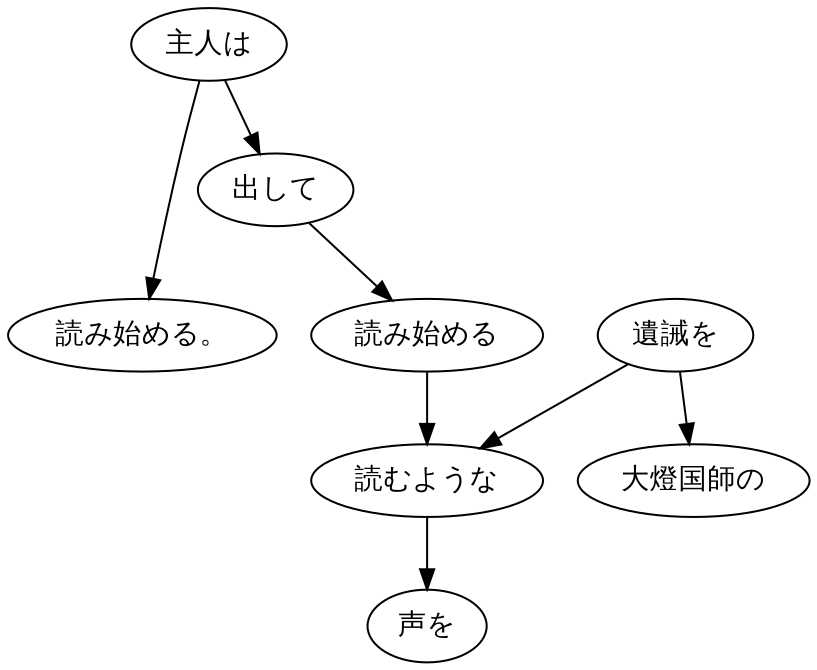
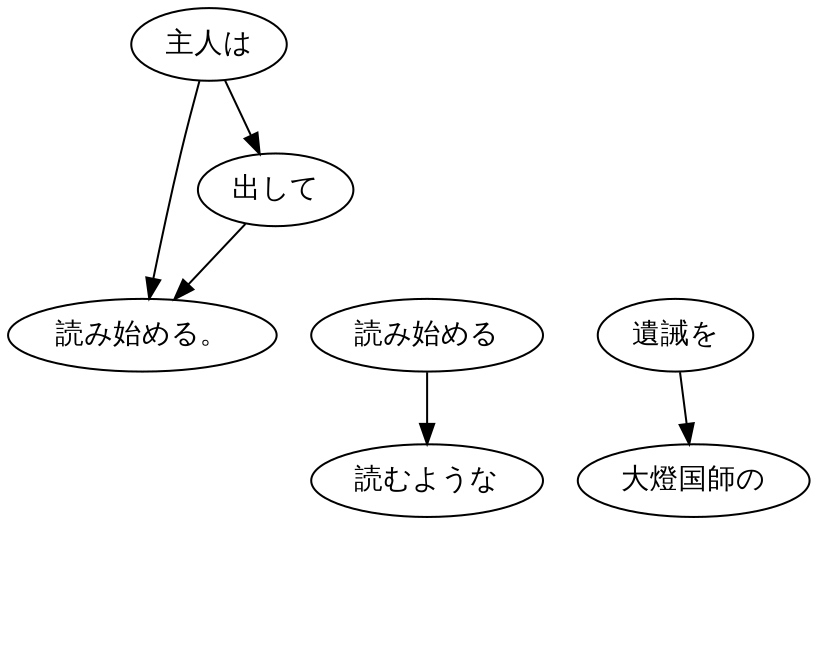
edge "出して" -> "読み始める": now "出して" -> "読み始める。"
edge "遺誡を" -> "読むような": removed
node "声を": removed
